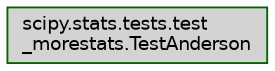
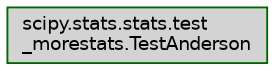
node "scipy.stats.tests.test _morestats.TestAnderson": label "scipy.stats.tests.test _morestats.TestAnderson" -> "scipy.stats.stats.test _morestats.TestAnderson"
